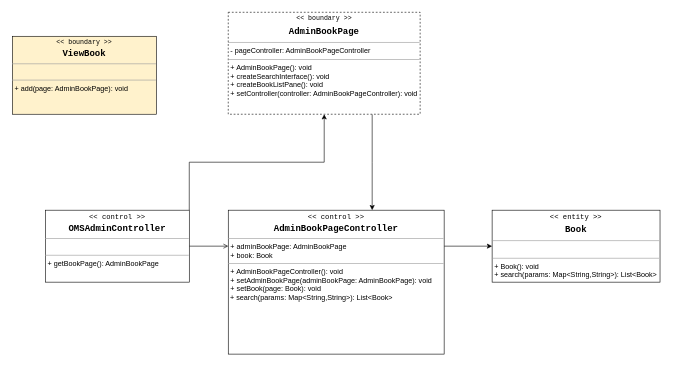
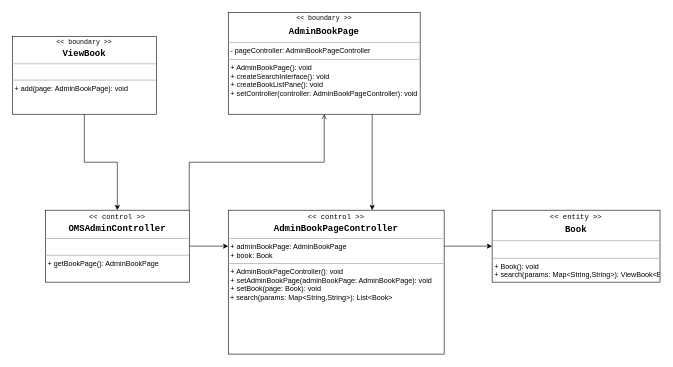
node "<< boundary >> AdminBookPage - pageController: AdminBookPageController + AdminBookPage(): void + createSearchInterface(): void + createBookListPane(): void + setController(controller: AdminBookPageController): void": style dashed -> solid
node "<< boundary >> ViewBook + add(page: AdminBookPage): void": fillcolor #fff2cc -> #ffffff
edge "<< control >> OMSAdminController + getBookPage(): AdminBookPage" -> "<< boundary >> AdminBookPage - pageController: AdminBookPageController + AdminBookPage(): void + createSearchInterface(): void + createBookListPane(): void + setController(controller: AdminBookPageController): void": arrowhead classic -> open
edge "<< boundary >> ViewBook + add(page: AdminBookPage): void" -> "<< control >> OMSAdminController + getBookPage(): AdminBookPage": added
node "<< entity >> Book + Book(): void + search(params: Map<String,String>): List<Book>": label "<< entity >> Book + Book(): void + search(params: Map<String,String>): List<Book>" -> "<< entity >> Book + Book(): void + search(params: Map<String,String>): ViewBook<Book>"
edge "<< control >> OMSAdminController + getBookPage(): AdminBookPage" -> "<< control >> AdminBookPageController + adminBookPage: AdminBookPage + book: Book + AdminBookPageController(): void + setAdminBookPage(adminBookPage: AdminBookPage): void + setBook(page: Book): void + search(params: Map<String,String>): List<Book>": arrowhead open -> classic
